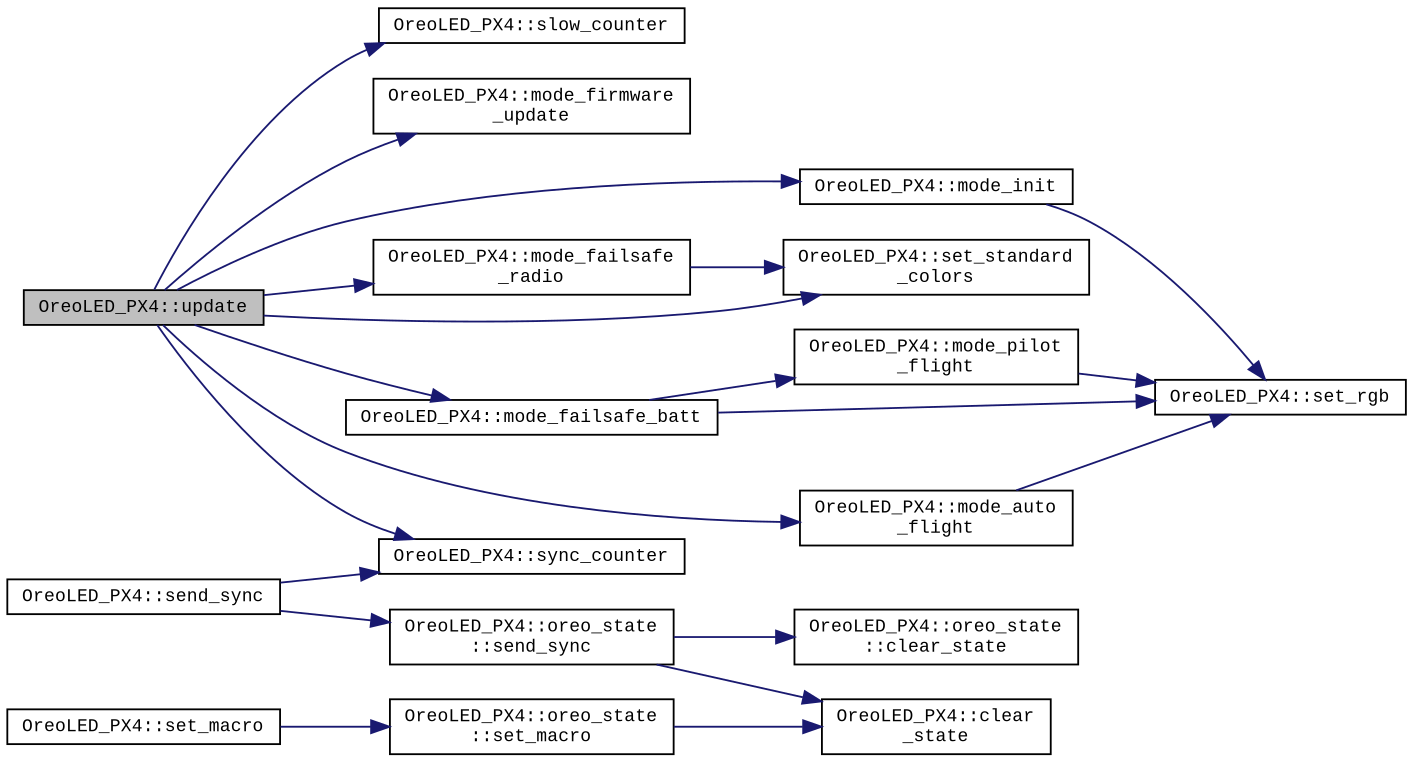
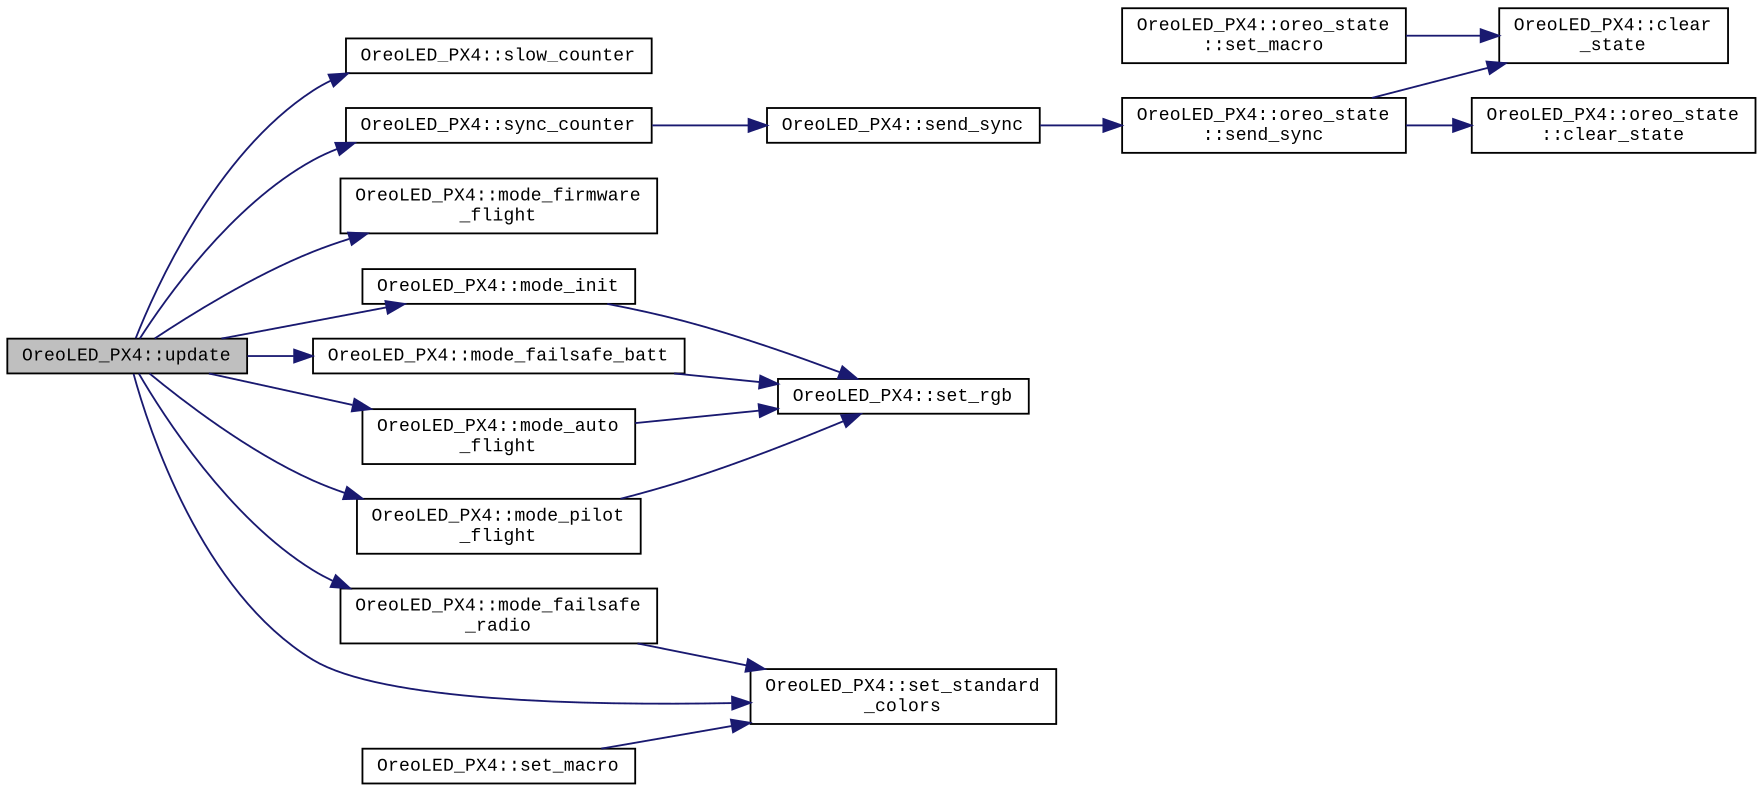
node "OreoLED_PX4::mode_firmware _update": label "OreoLED_PX4::mode_firmware _update" -> "OreoLED_PX4::mode_firmware _flight"
edge "OreoLED_PX4::mode_failsafe_batt" -> "OreoLED_PX4::mode_pilot _flight": now "OreoLED_PX4::update" -> "OreoLED_PX4::mode_pilot _flight"
edge "OreoLED_PX4::send_sync" -> "OreoLED_PX4::sync_counter": reversed
edge "OreoLED_PX4::set_macro" -> "OreoLED_PX4::oreo_state ::set_macro": now "OreoLED_PX4::set_macro" -> "OreoLED_PX4::set_standard _colors"
